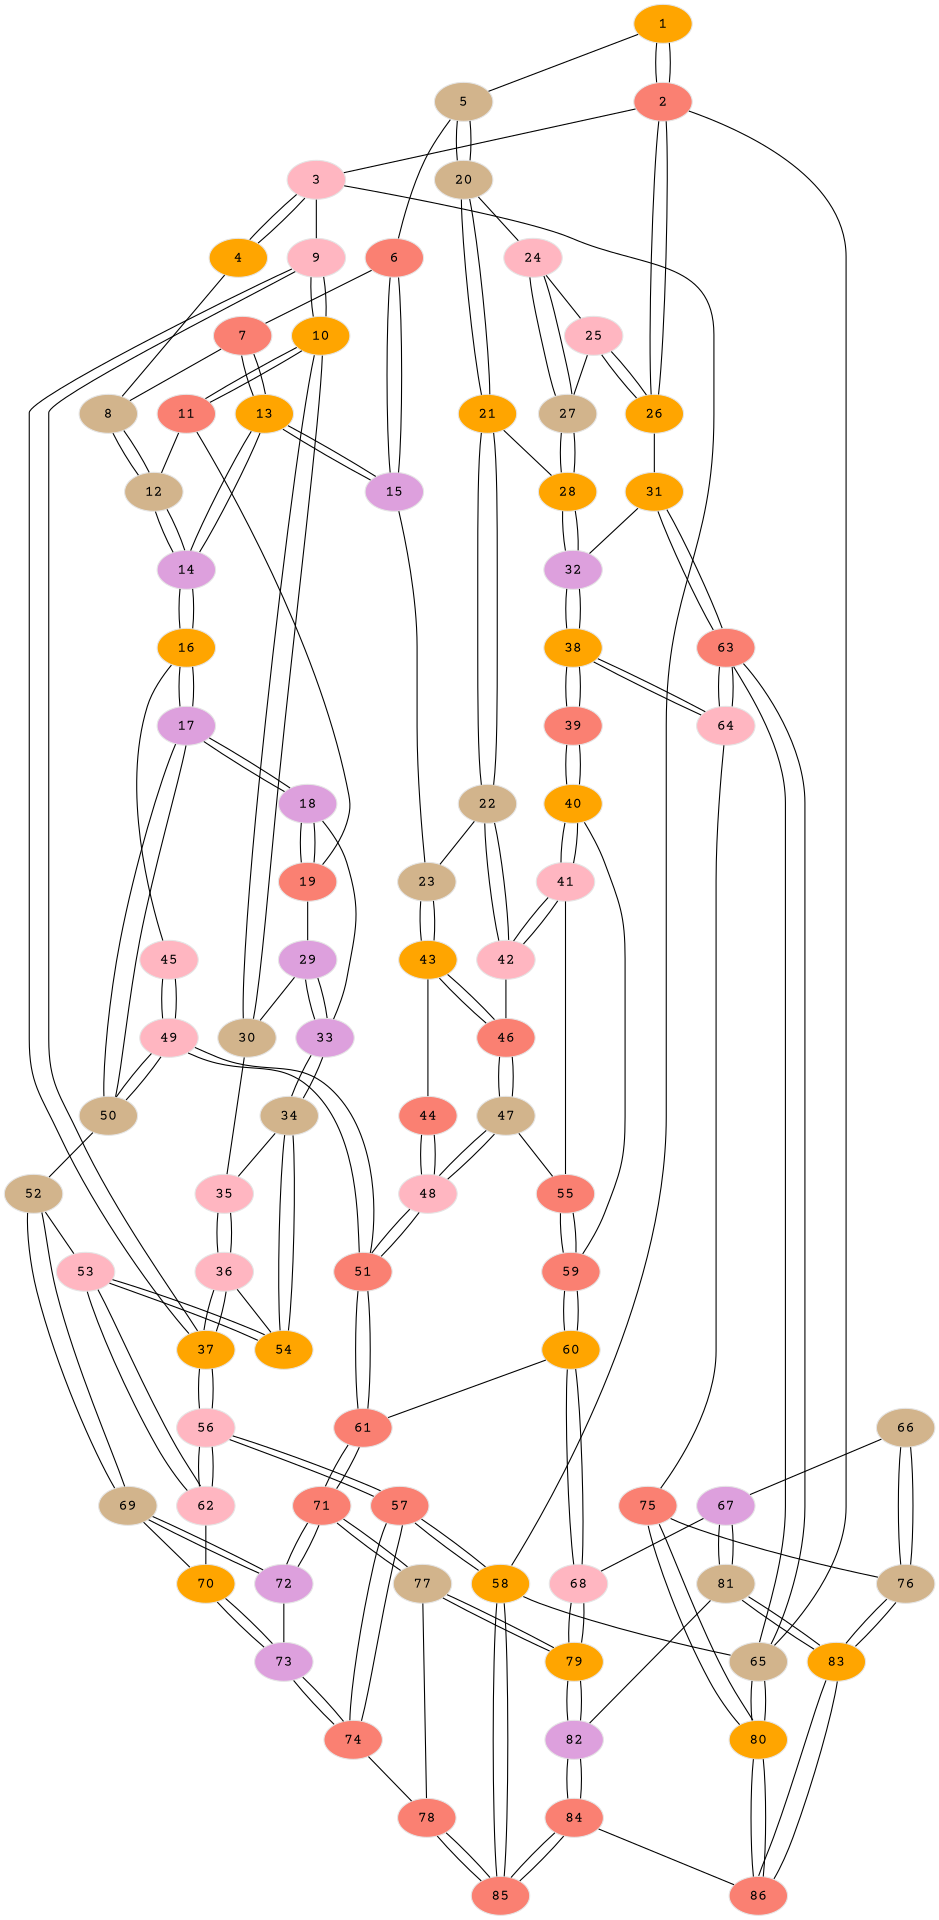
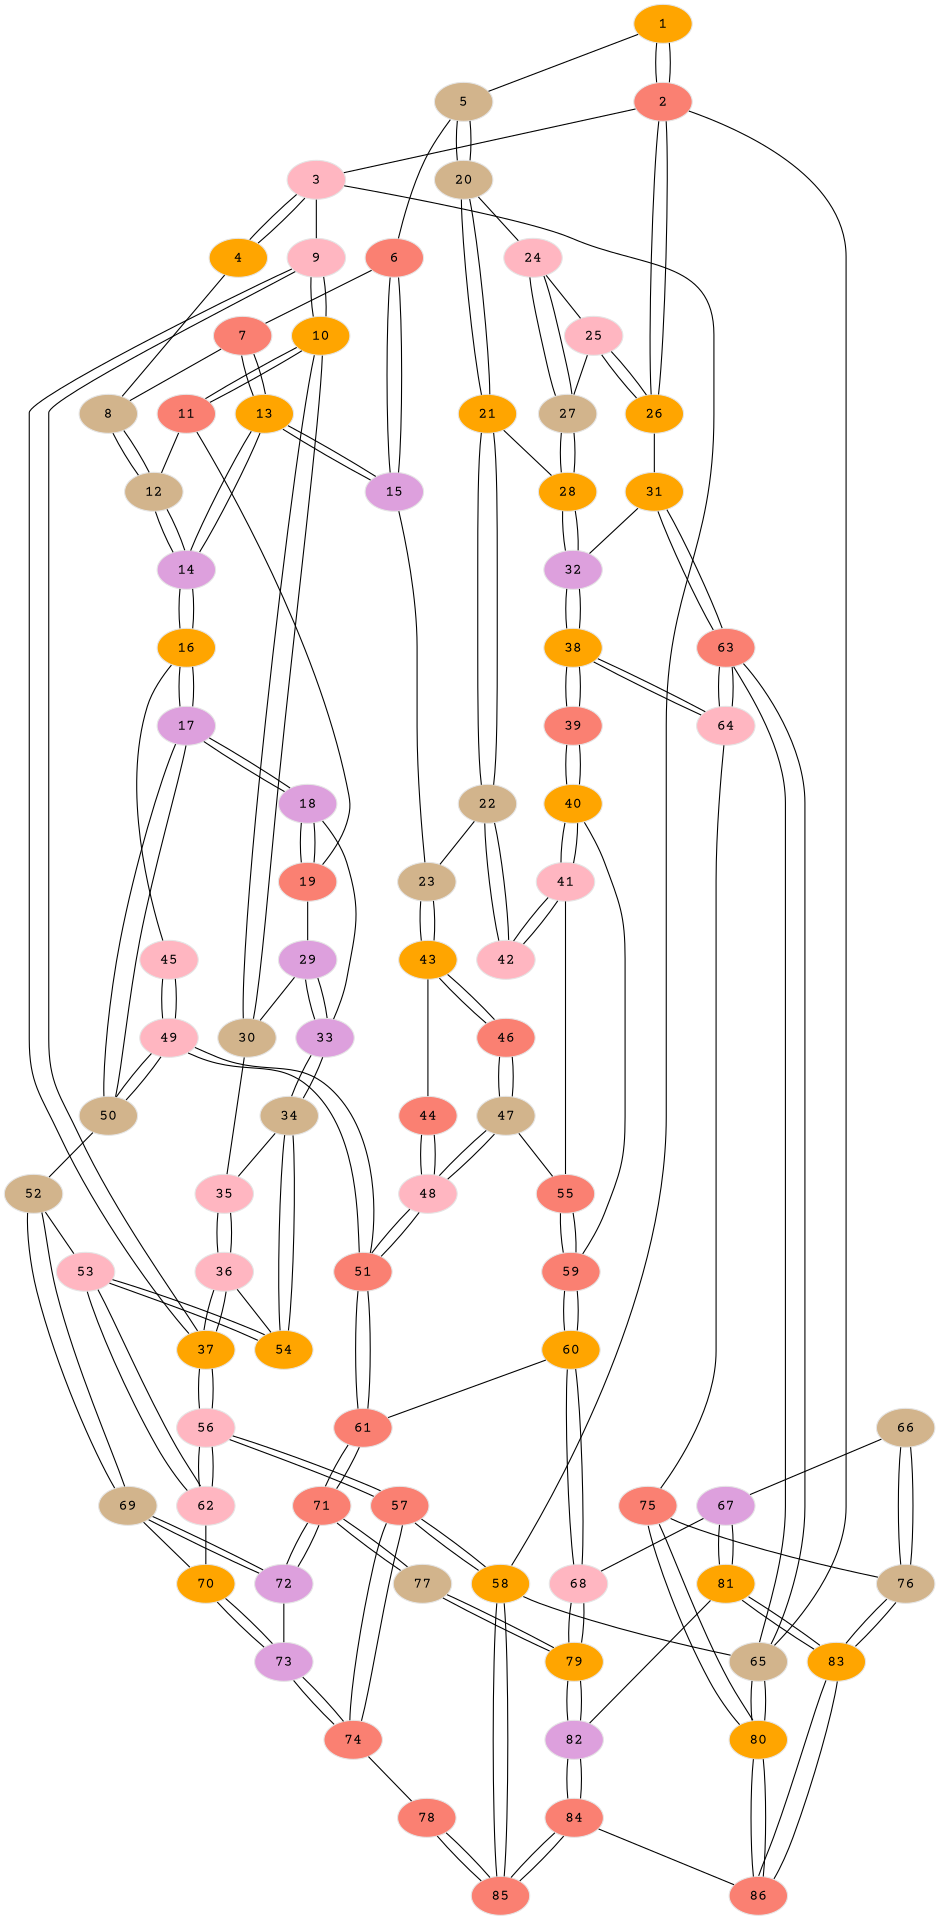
edge "42" -- "46": removed
node "81": fillcolor tan -> orange
edge "77" -- "78": removed
